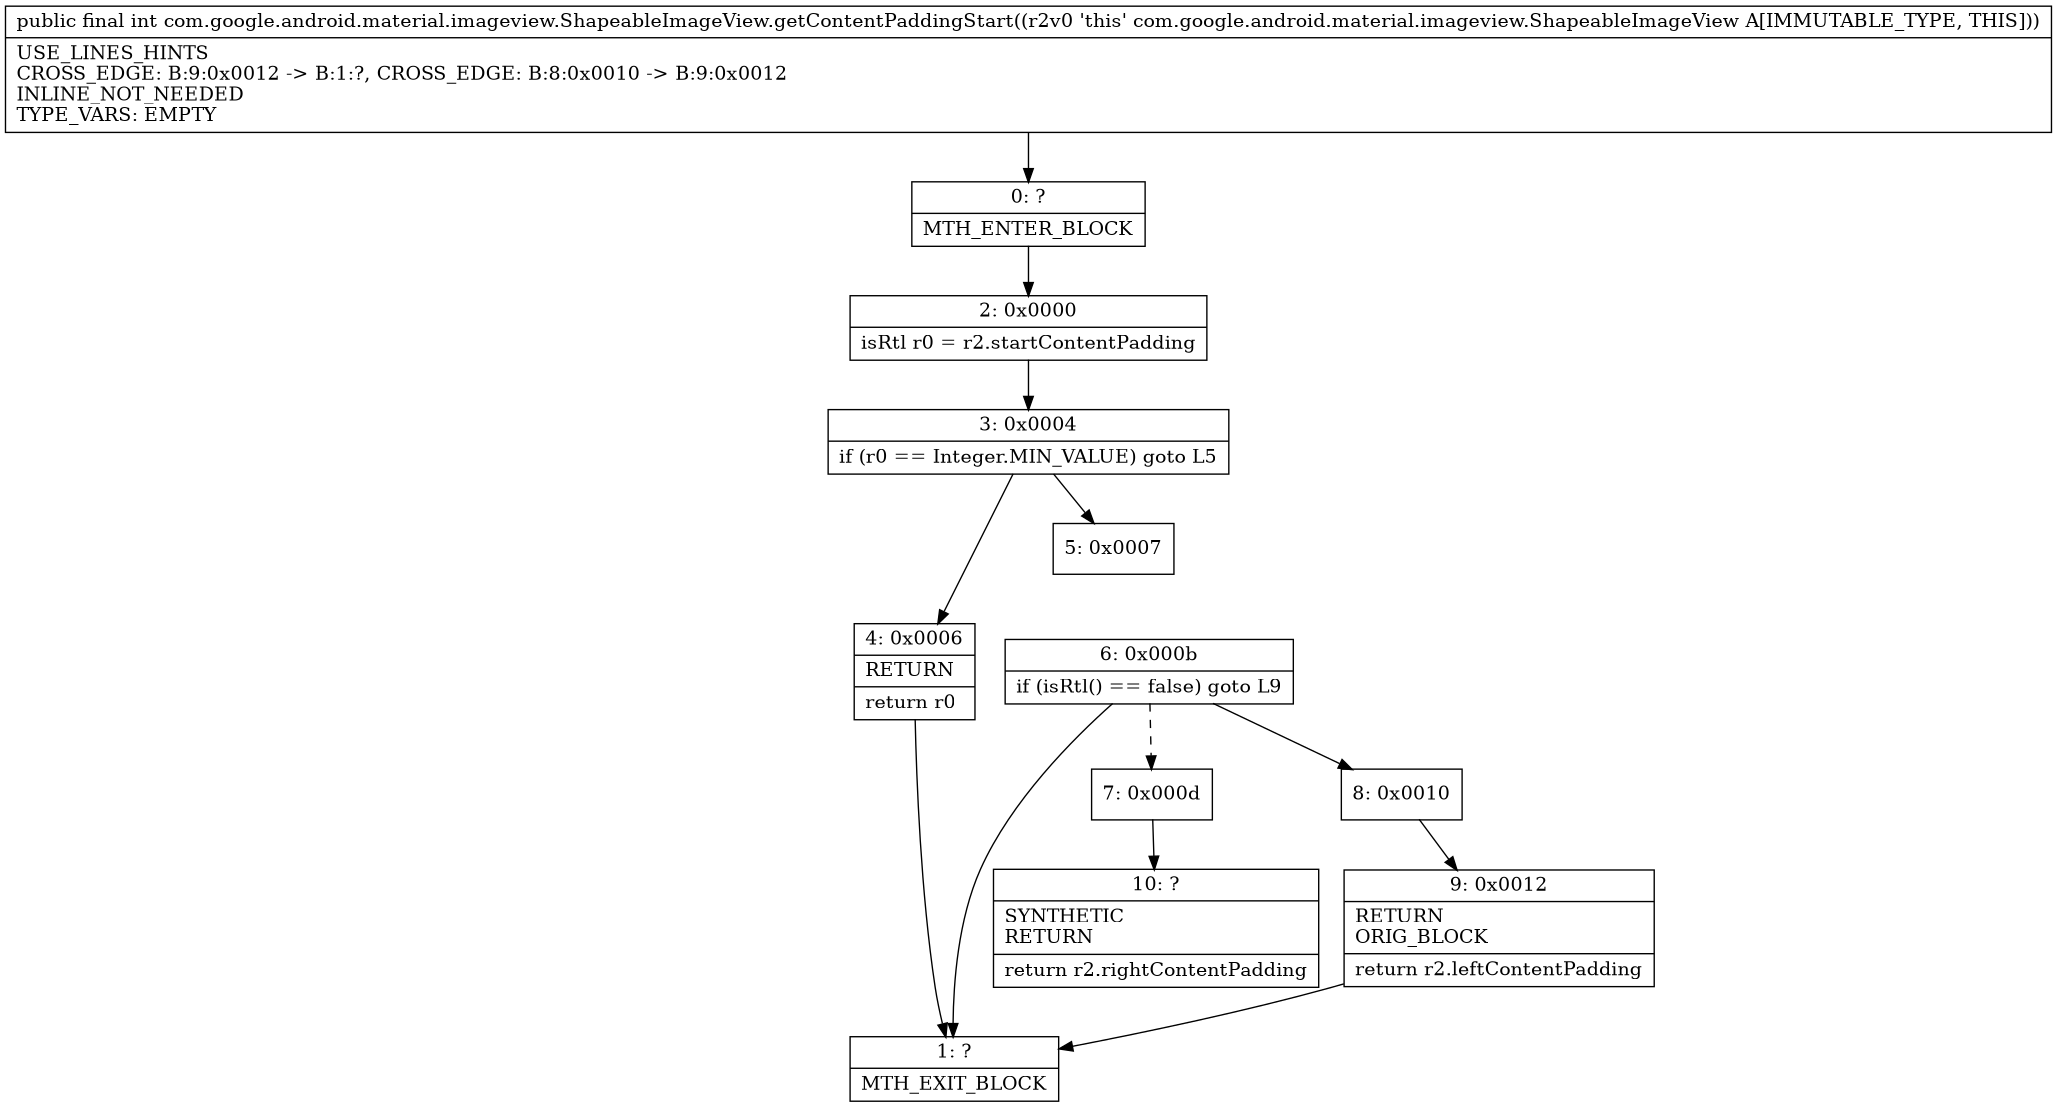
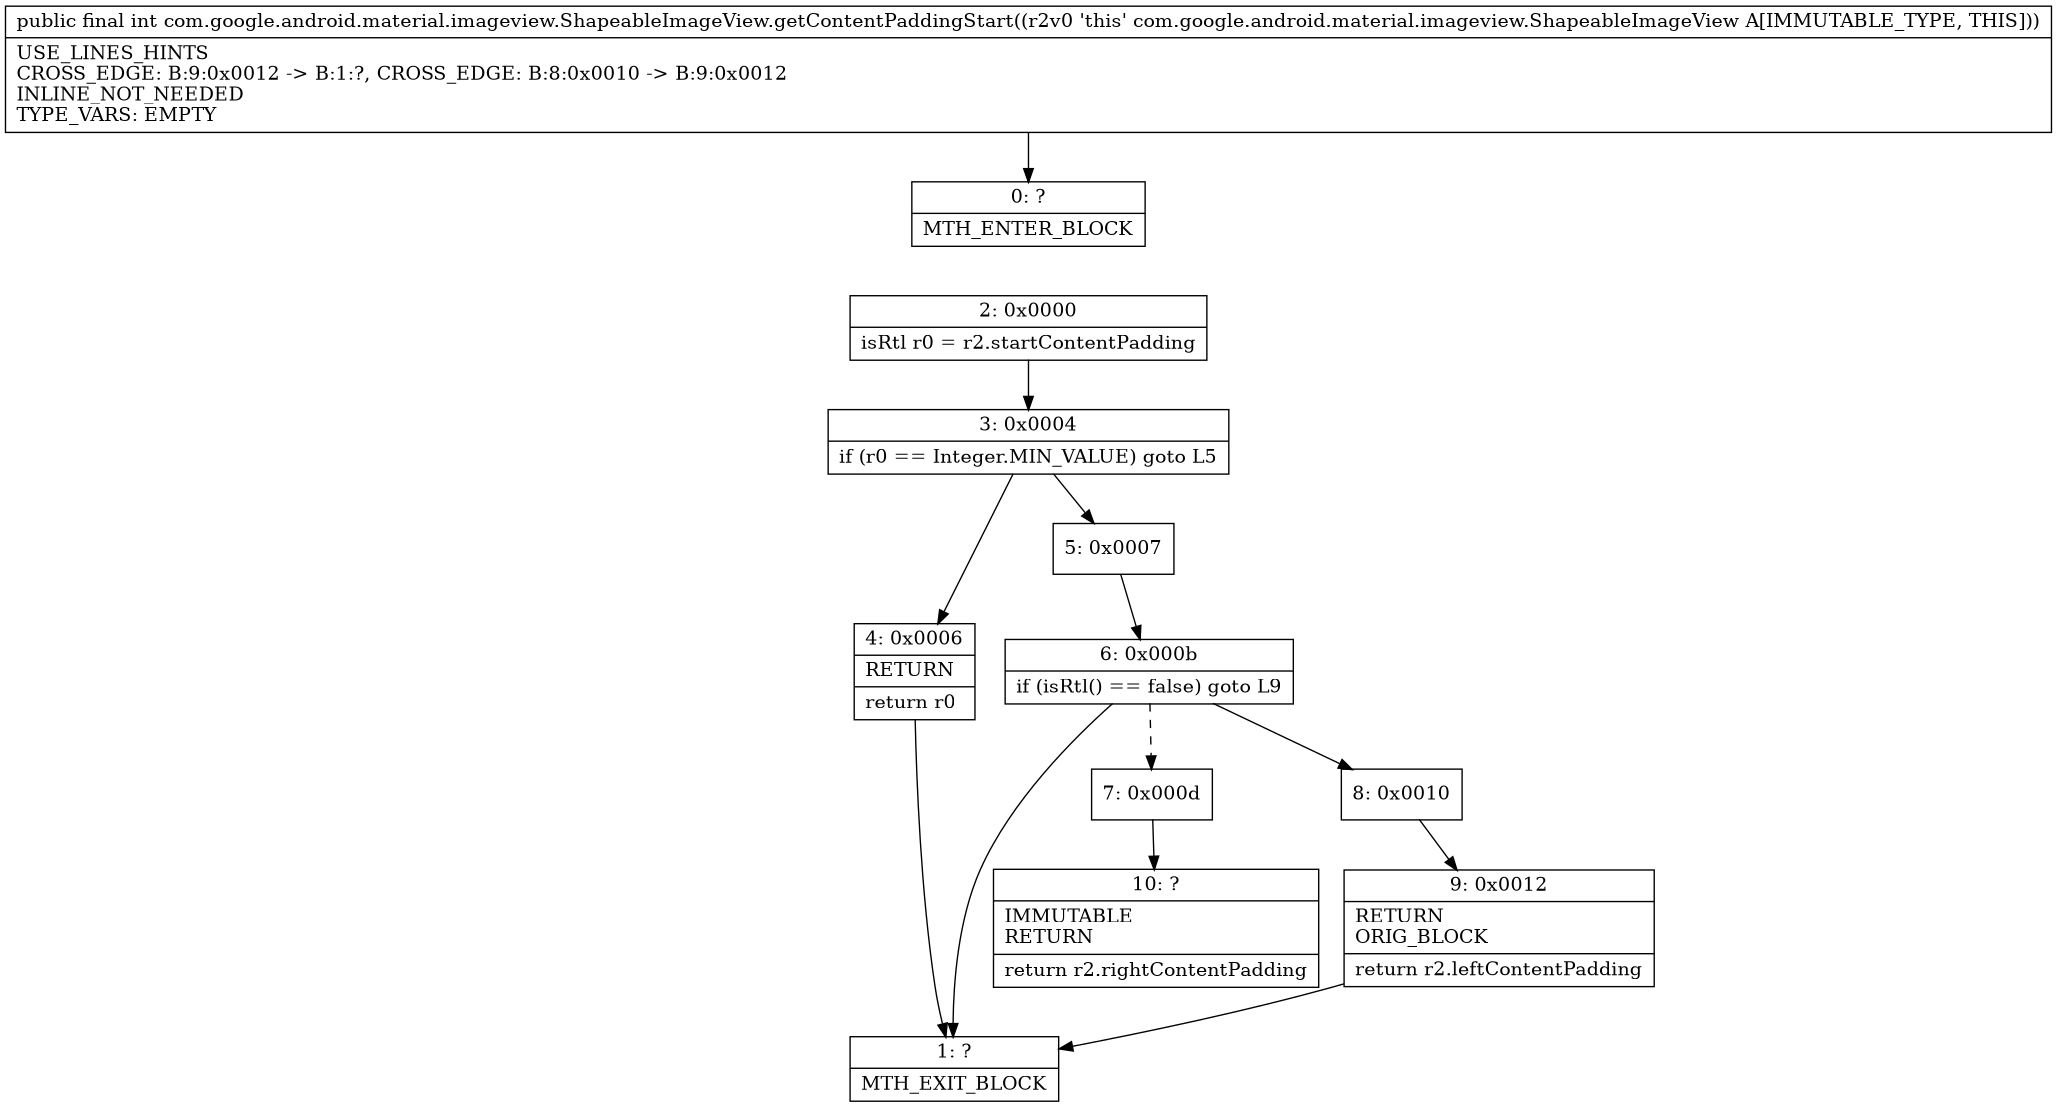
edge "0: ?" -> "2: 0x0000": removed
edge "5: 0x0007" -> "6: 0x000b": added
node "10: ?": text "SYNTHETIC" -> "IMMUTABLE"
